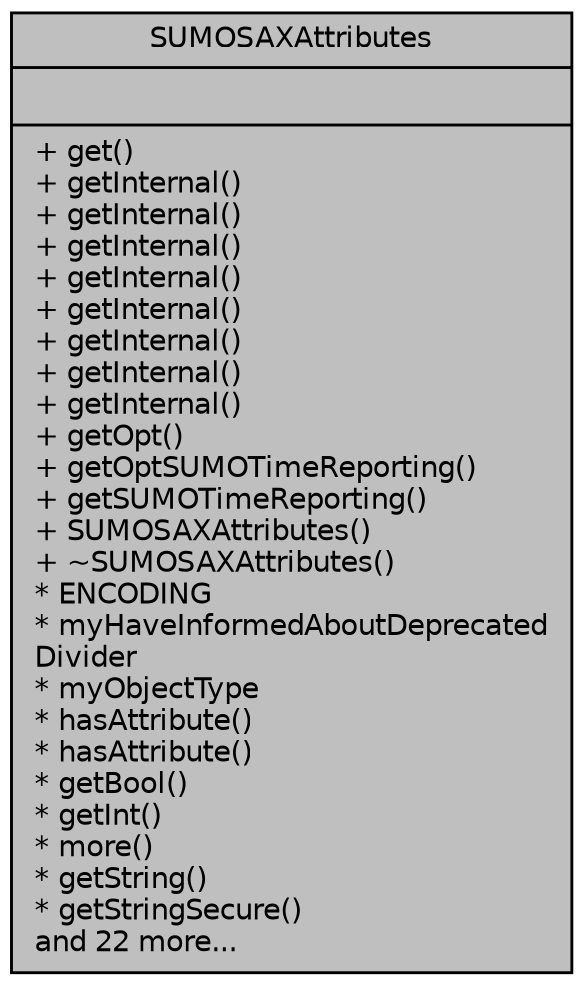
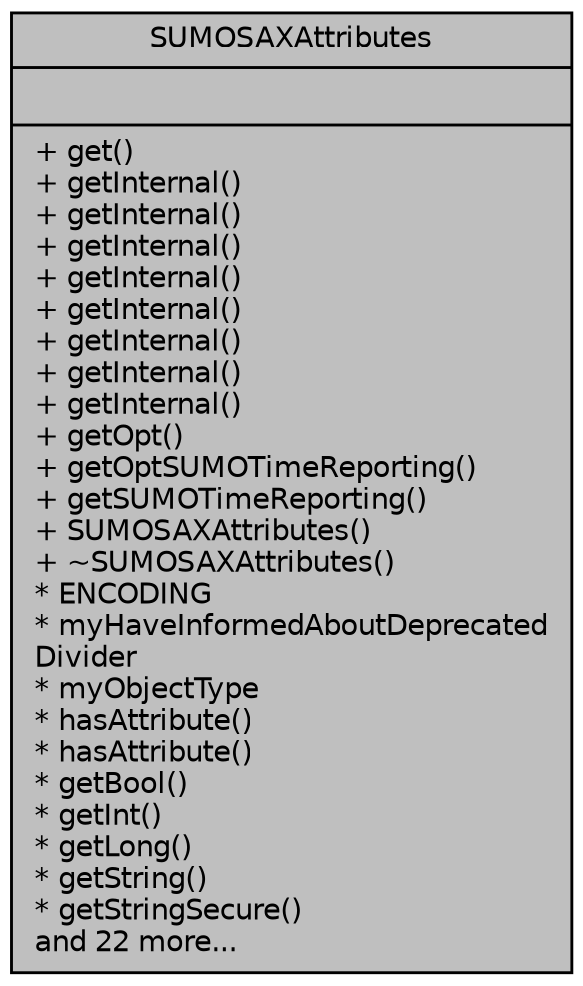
node "SUMOSAXAttributes": text "* more()" -> "* getLong()"
